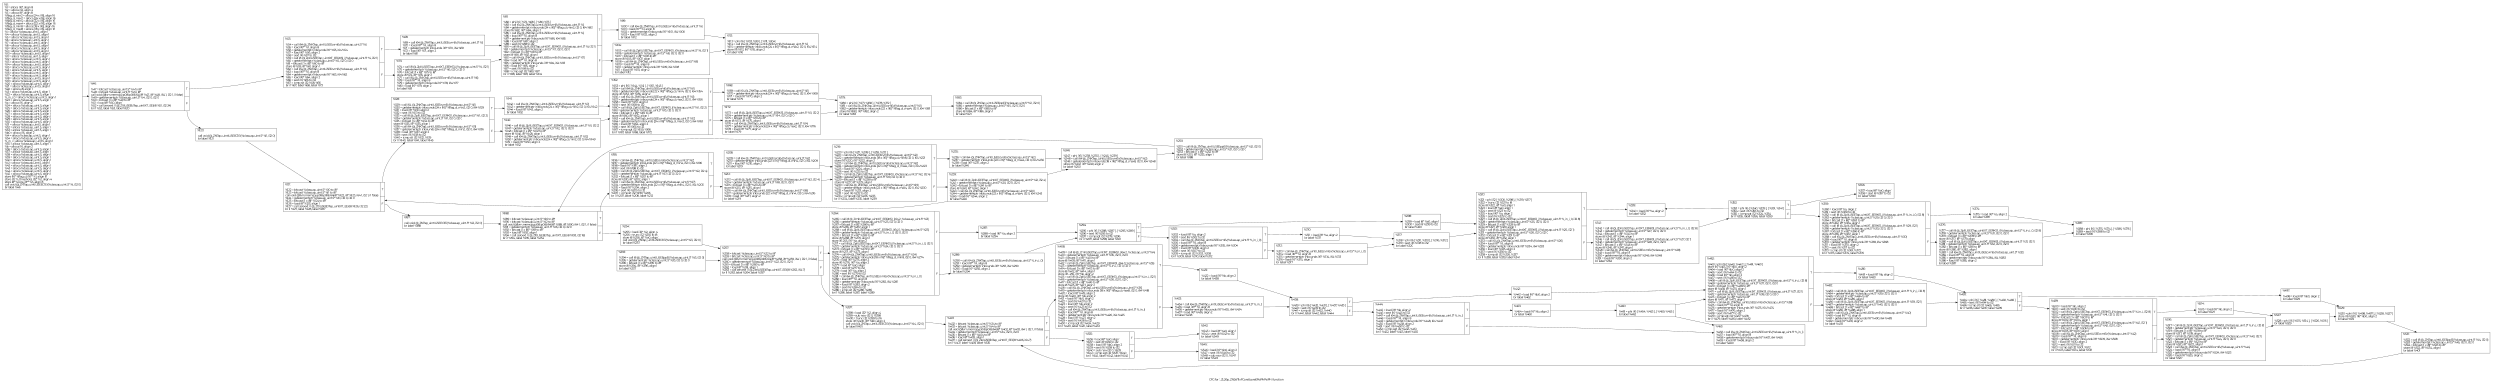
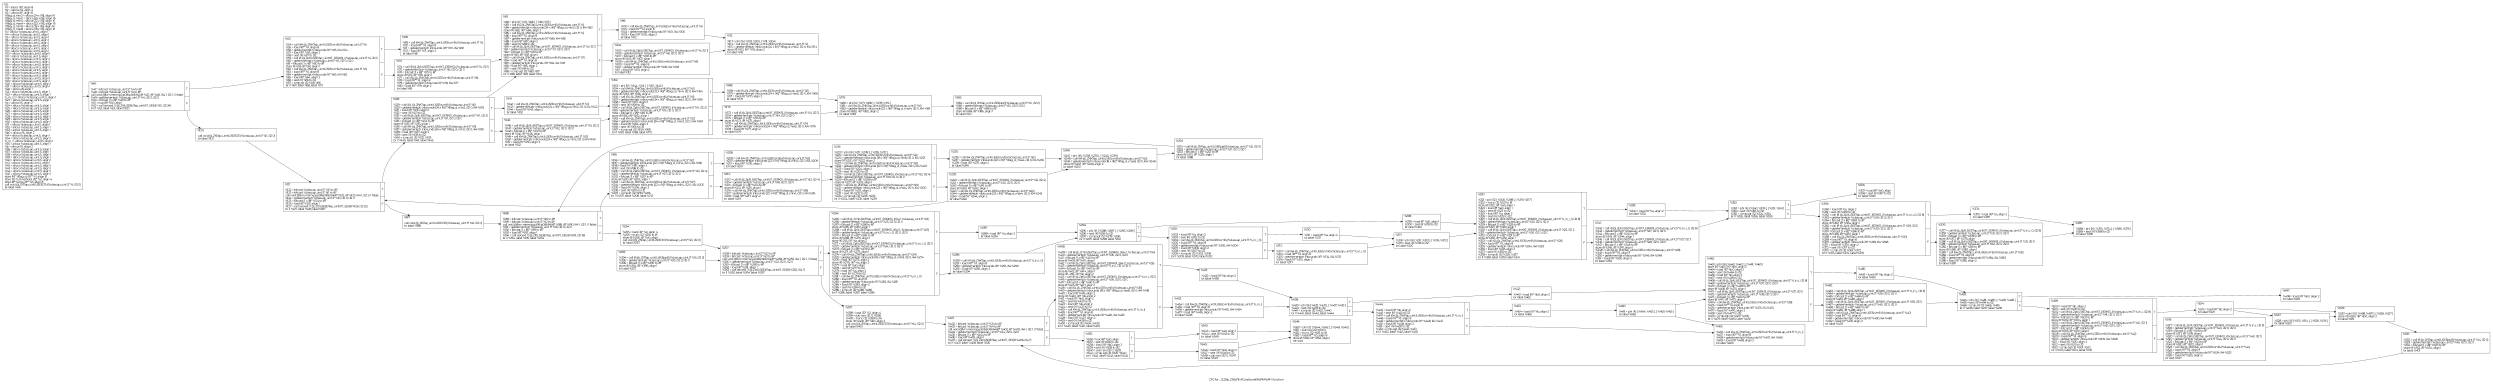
edge "%68:" -> "%81:": now "%128:" -> "%81:"
edge "%195:" -> "%208:": added
edge "%352:" -> "%339:": reversed
edge "%497:" -> "%529:": now "%514:" -> "%529:"
node "%549:": added
node "%516:": text "br label %527" -> "br zext %527"
